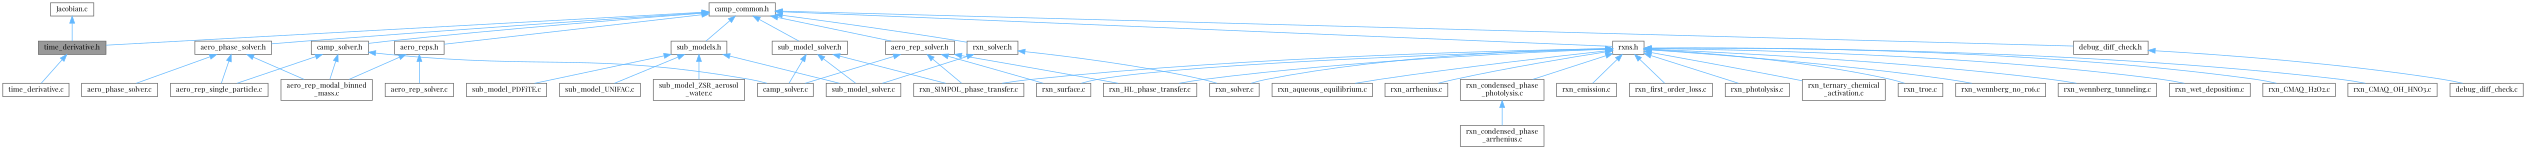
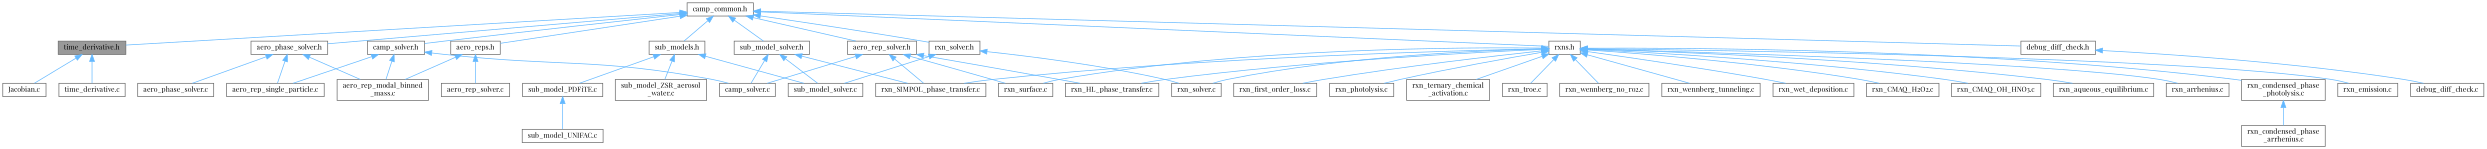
edge "time_derivative.h" -> "Jacobian.c": reversed
edge "sub_model_UNIFAC.c" -> "sub_models.h": now "sub_model_UNIFAC.c" -> "sub_model_PDFiTE.c"
node "rxn_wennberg_no_ro6.c": label "rxn_wennberg_no_ro6.c" -> "rxn_wennberg_no_ro2.c"
